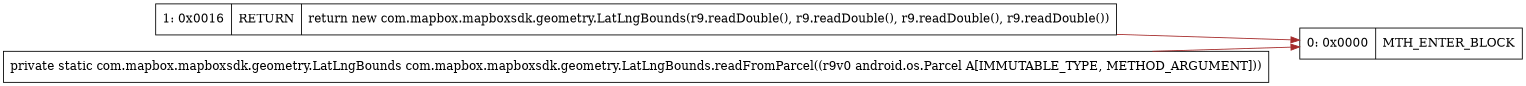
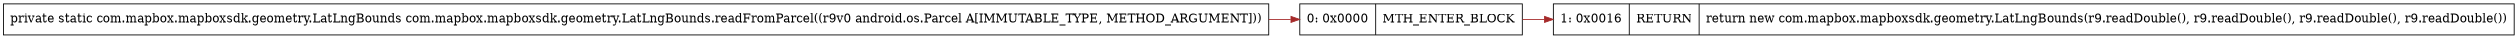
edge "1: 0x0016" -> "0: 0x0000": reversed
